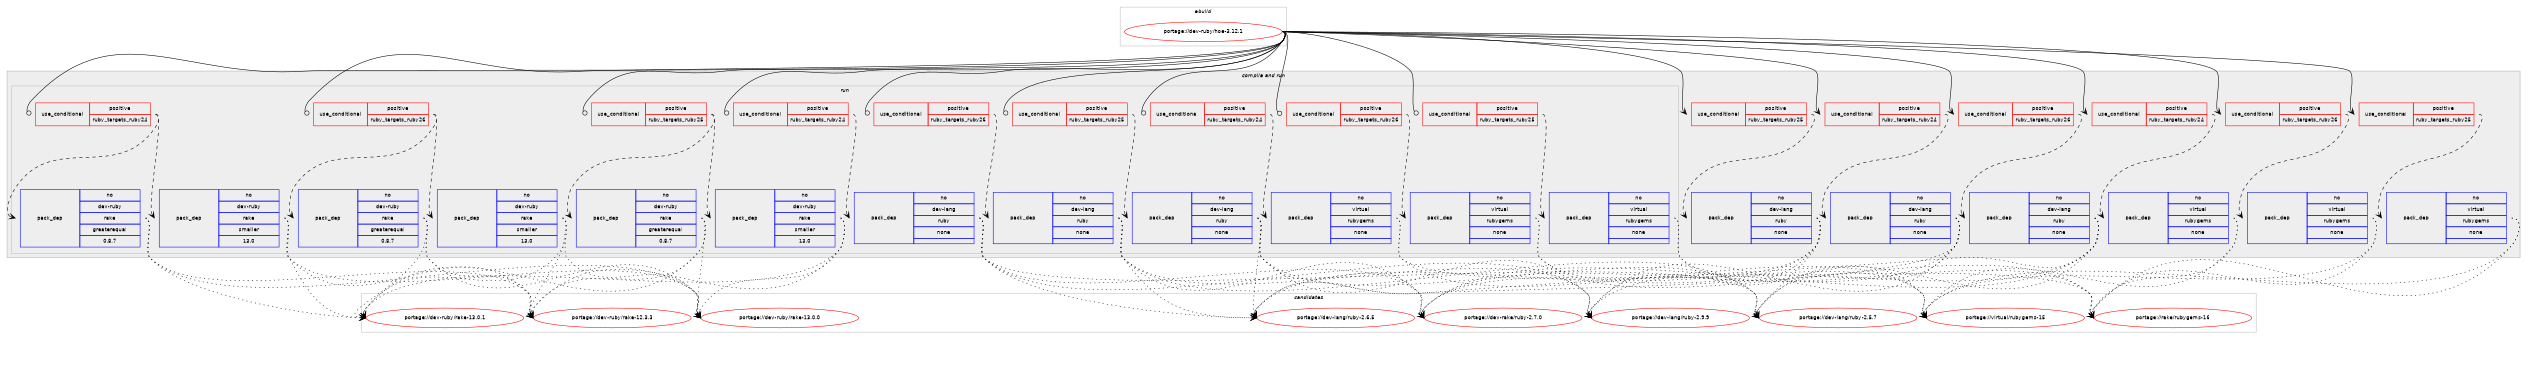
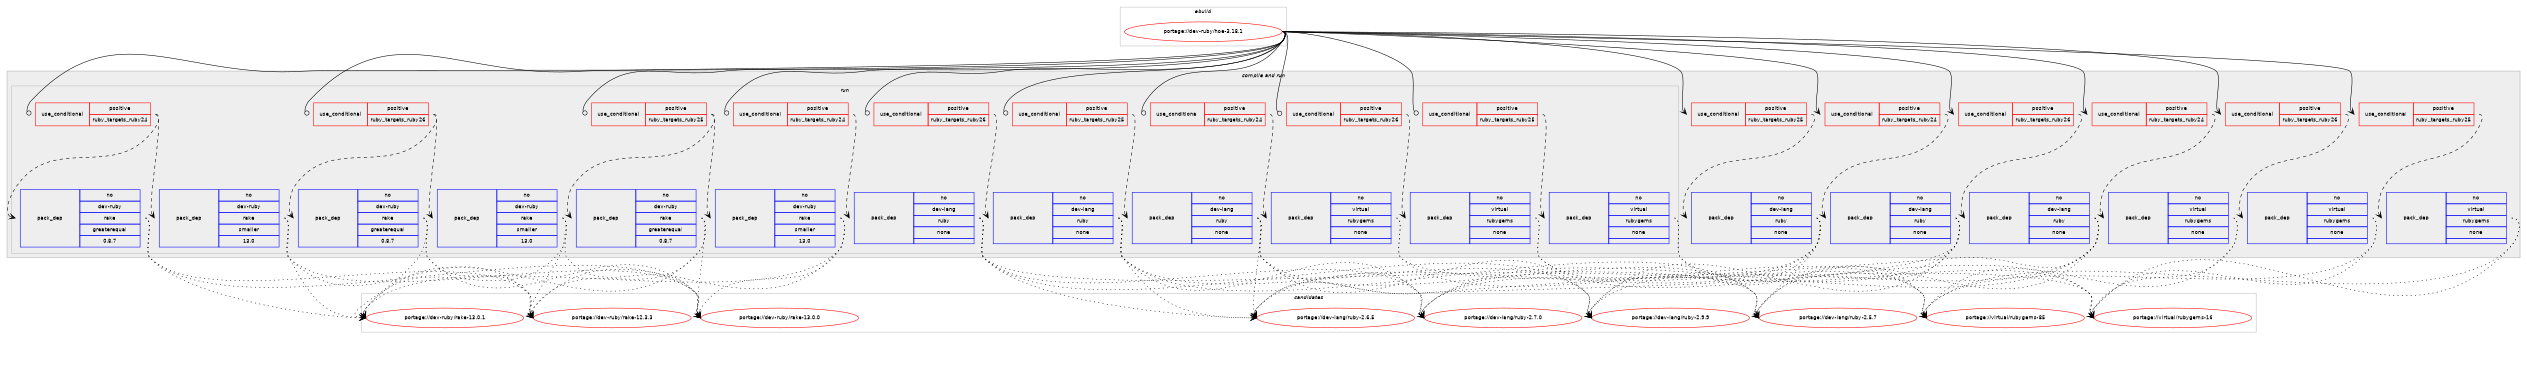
node "portage://dev-ruby/hoe-3.12.1": label "portage://dev-ruby/hoe-3.12.1" -> "portage://dev-ruby/hoe-3.18.1"
node "portage://dev-rake/ruby-2.7.0": label "portage://dev-rake/ruby-2.7.0" -> "portage://dev-lang/ruby-2.7.0"
node "portage://virtual/rubygems-15": label "portage://virtual/rubygems-15" -> "portage://virtual/rubygems-85"
node "portage://rake/rubygems-16": label "portage://rake/rubygems-16" -> "portage://virtual/rubygems-16"
